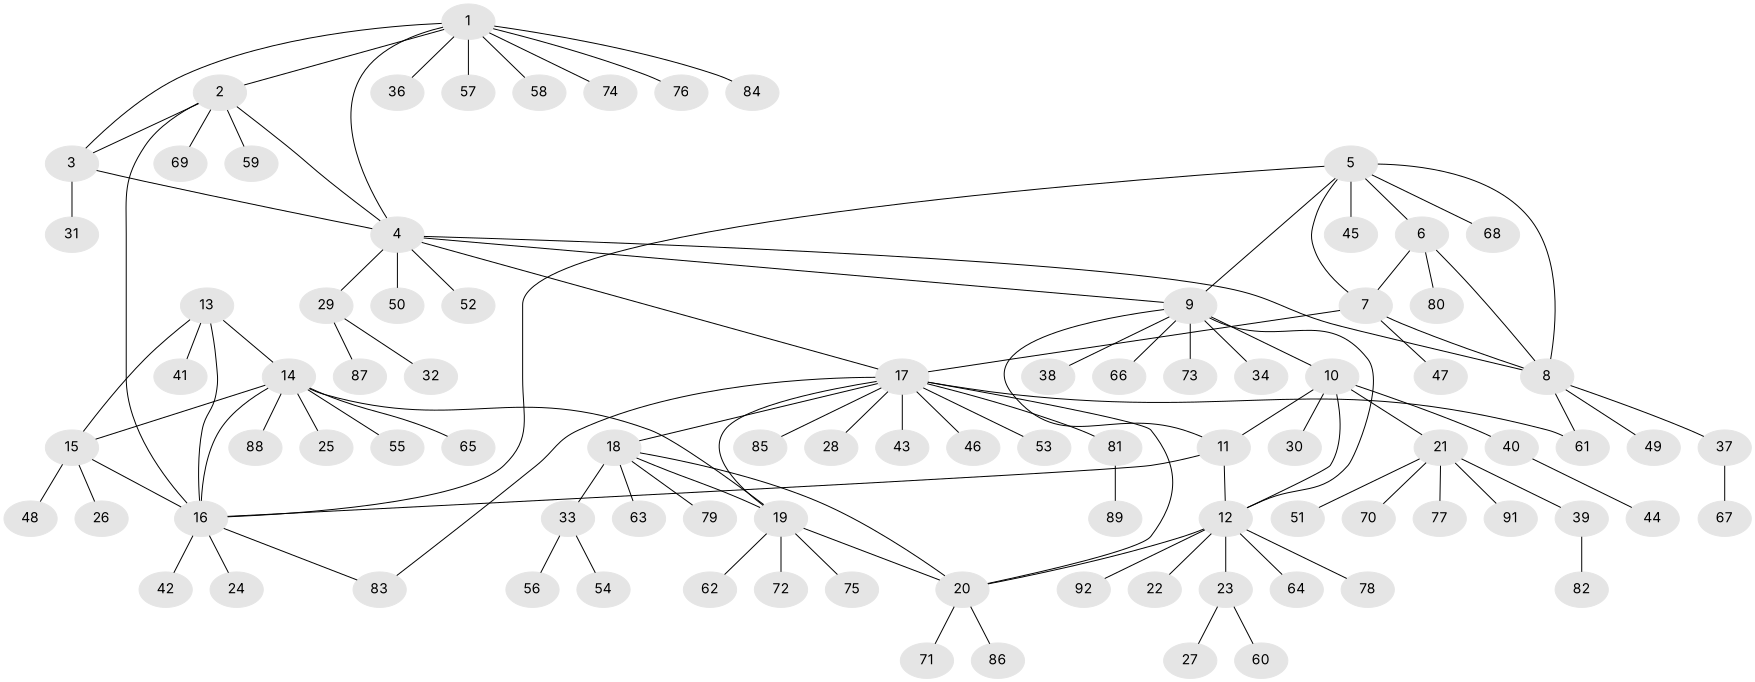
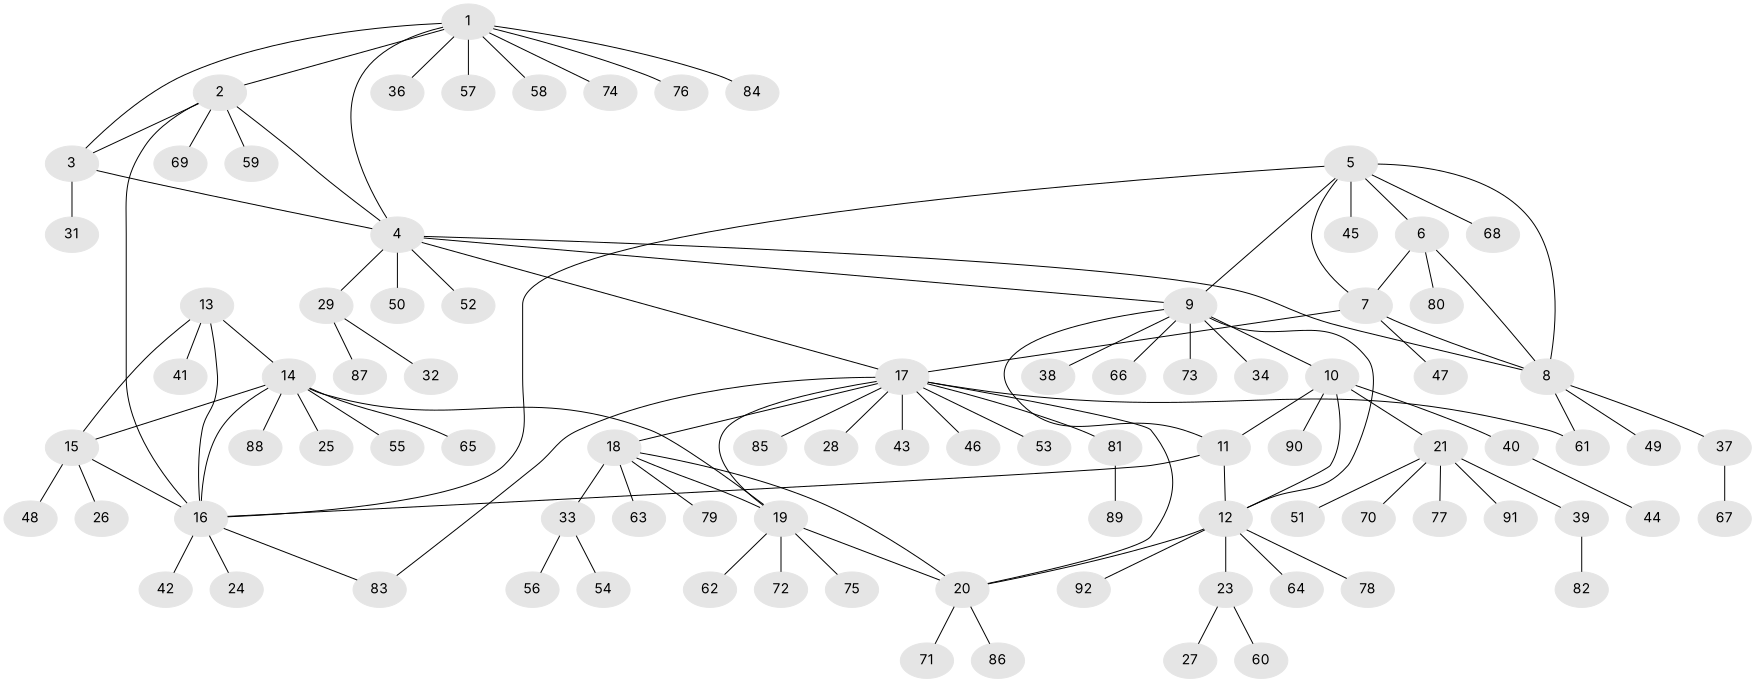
node "30": label "30" -> "90"
node "22": removed
